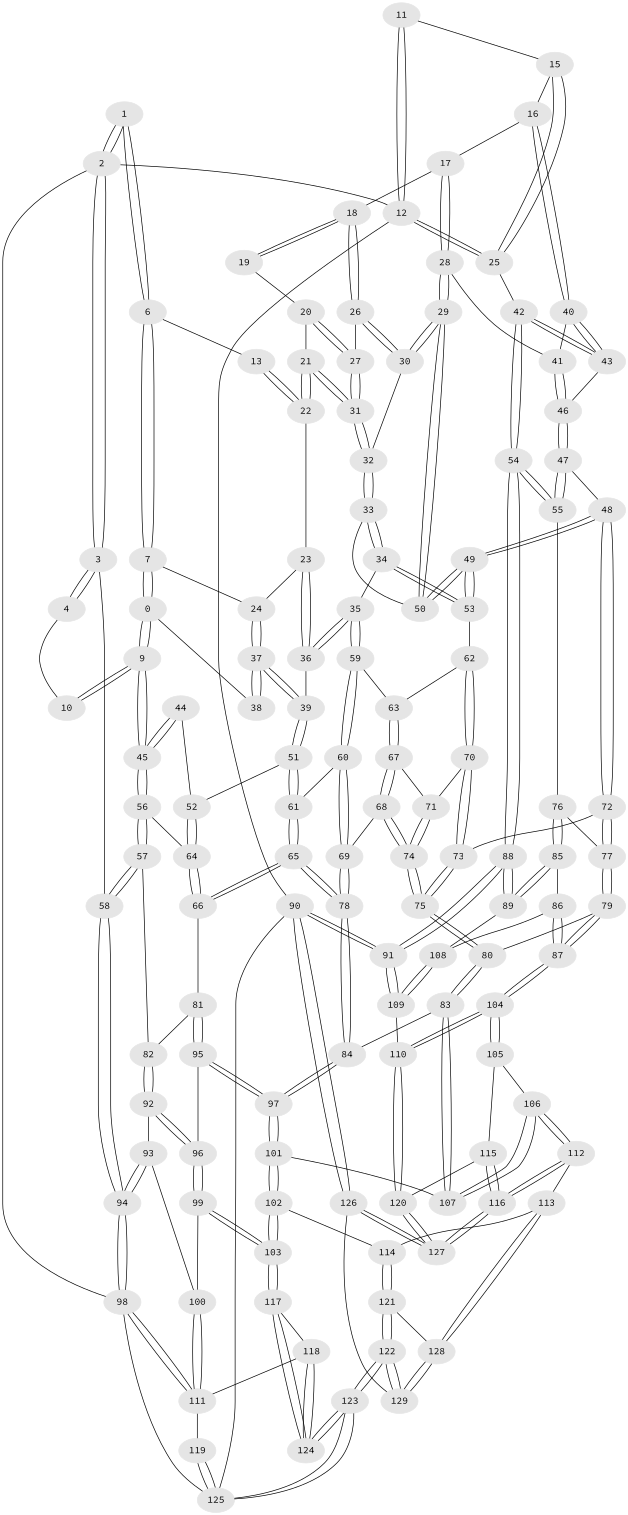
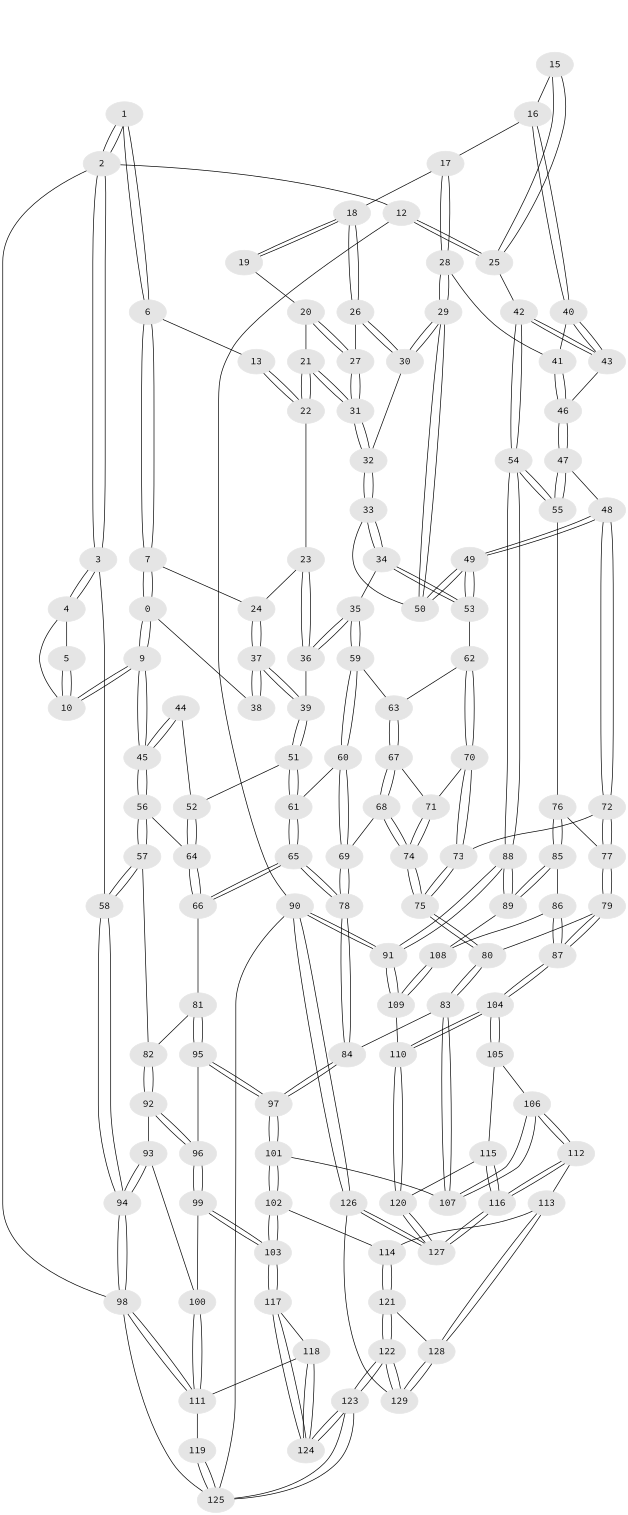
node "11": removed
node "5": added
